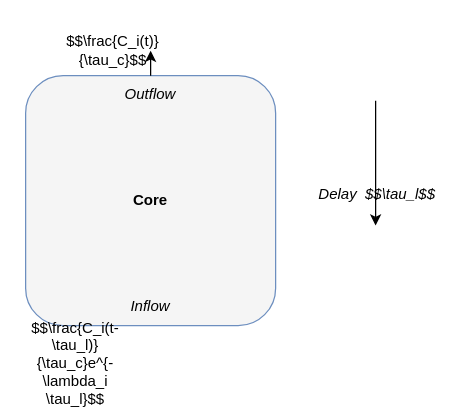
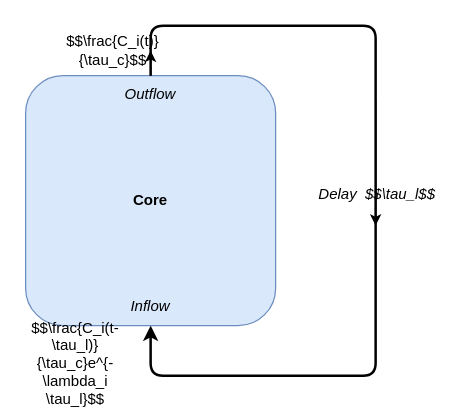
node "Core": fillcolor #f5f5f5 -> #dae8fc
edge "Outflow" -> "Inflow": added
